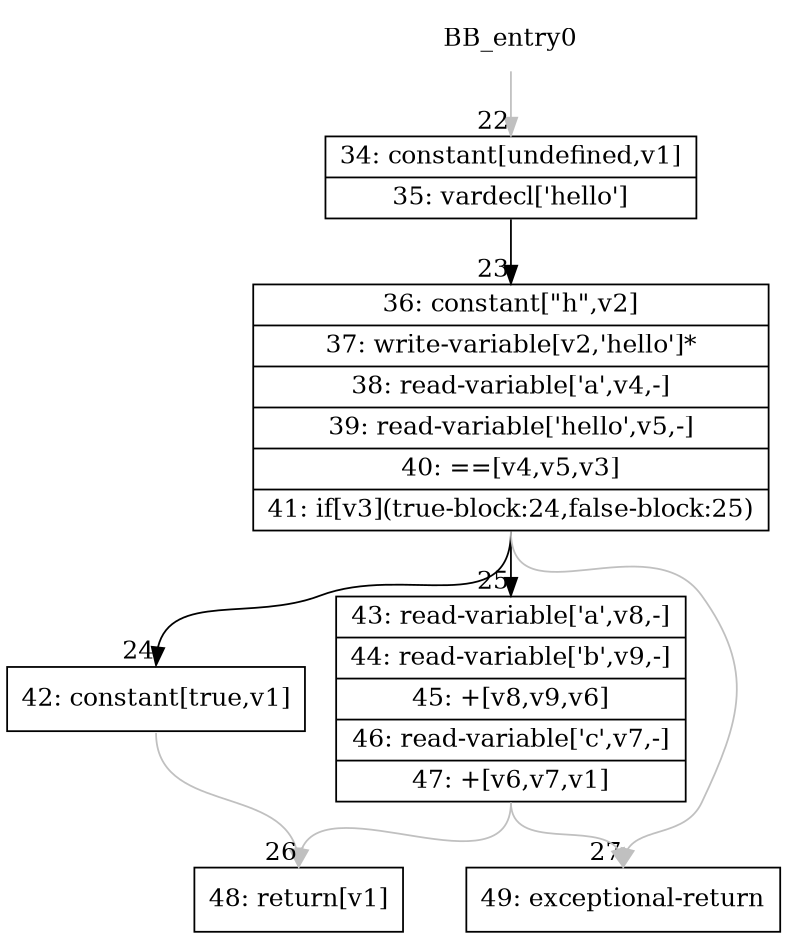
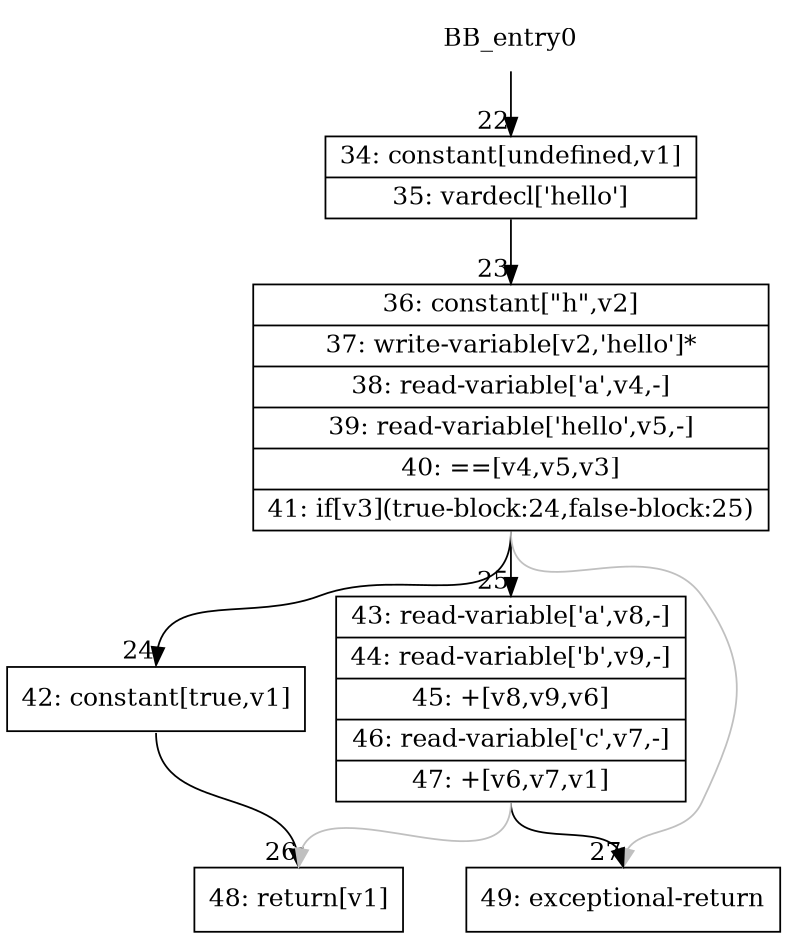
edge "BB_entry0" -> "34: constant[undefined,v1]": color gray -> black
edge "42: constant[true,v1]" -> "48: return[v1]": color gray -> black
edge "43: read-variable['a',v8,-]" -> "49: exceptional-return": color gray -> black
